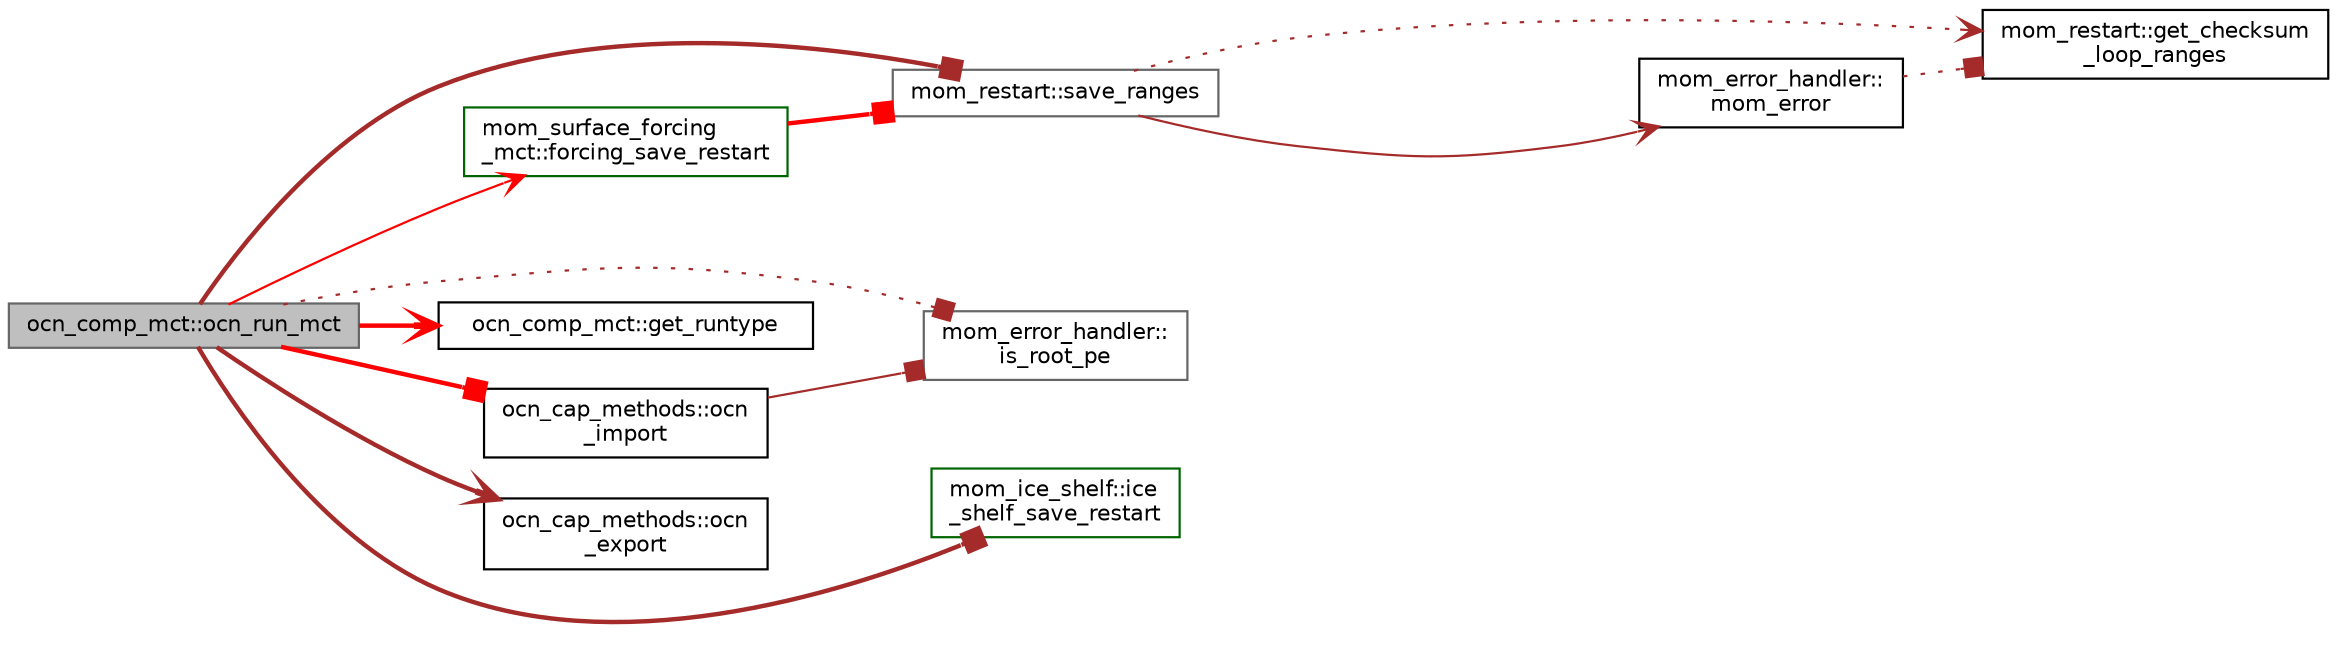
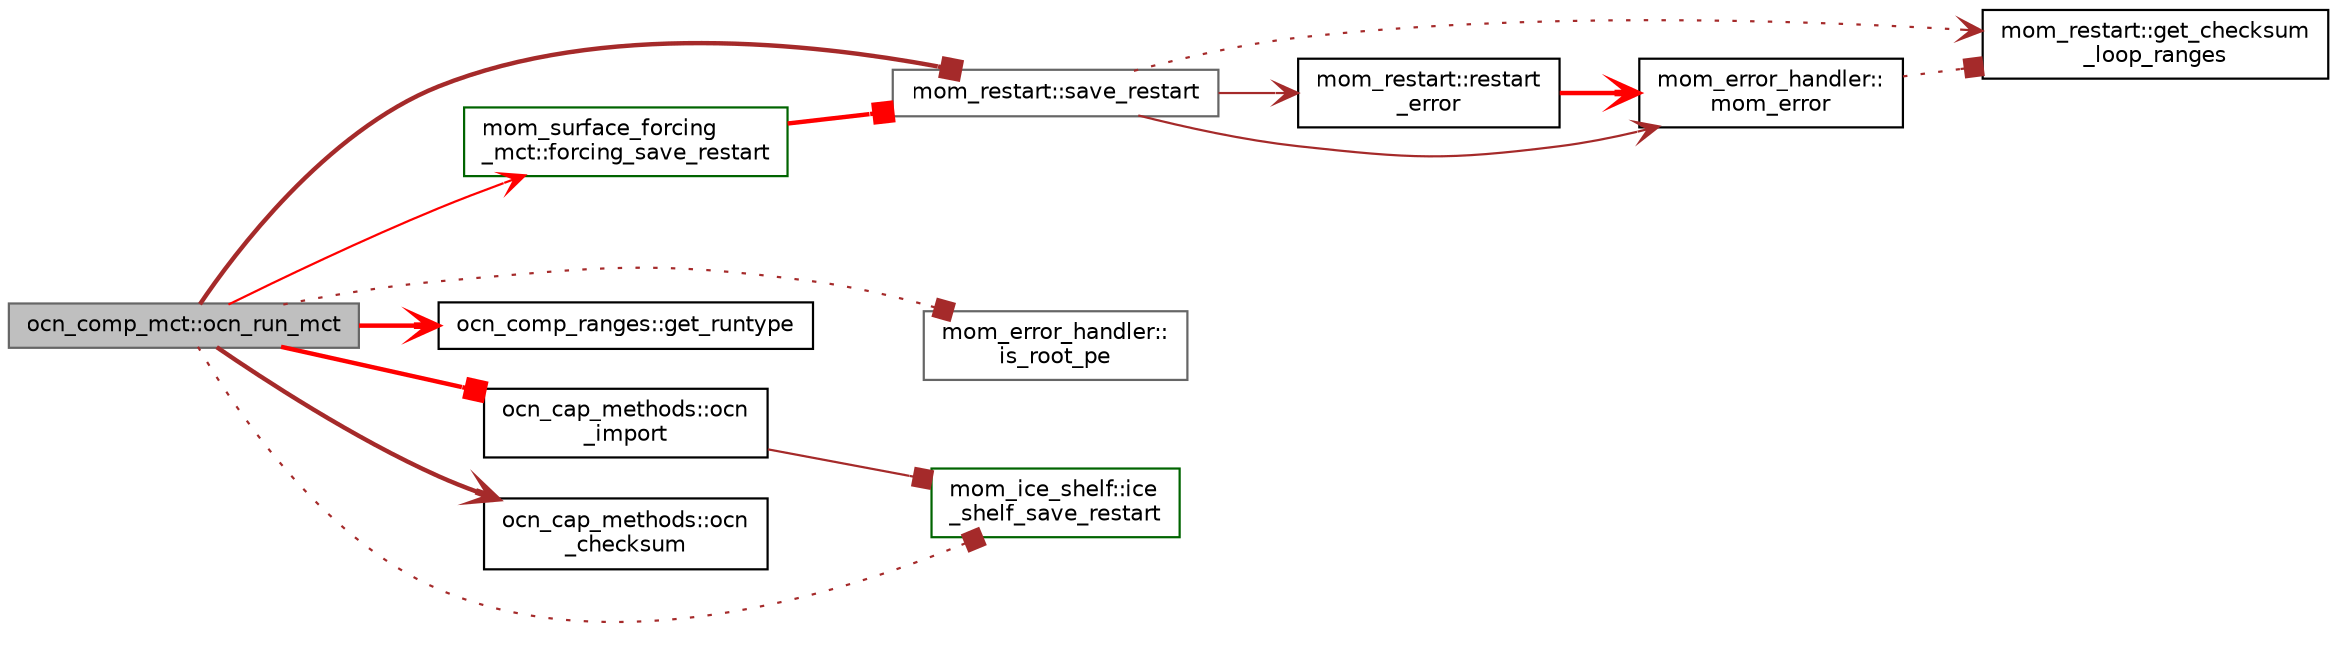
node "mom_restart::save_ranges": label "mom_restart::save_ranges" -> "mom_restart::save_restart"
node "mom_restart::restart _error": added
node "ocn_comp_mct::get_runtype": label "ocn_comp_mct::get_runtype" -> "ocn_comp_ranges::get_runtype"
edge "ocn_cap_methods::ocn _import" -> "mom_error_handler:: is_root_pe": now "ocn_cap_methods::ocn _import" -> "mom_ice_shelf::ice _shelf_save_restart"
node "ocn_cap_methods::ocn _export": label "ocn_cap_methods::ocn _export" -> "ocn_cap_methods::ocn _checksum"
edge "ocn_comp_mct::ocn_run_mct" -> "mom_ice_shelf::ice _shelf_save_restart": style bold -> dotted
